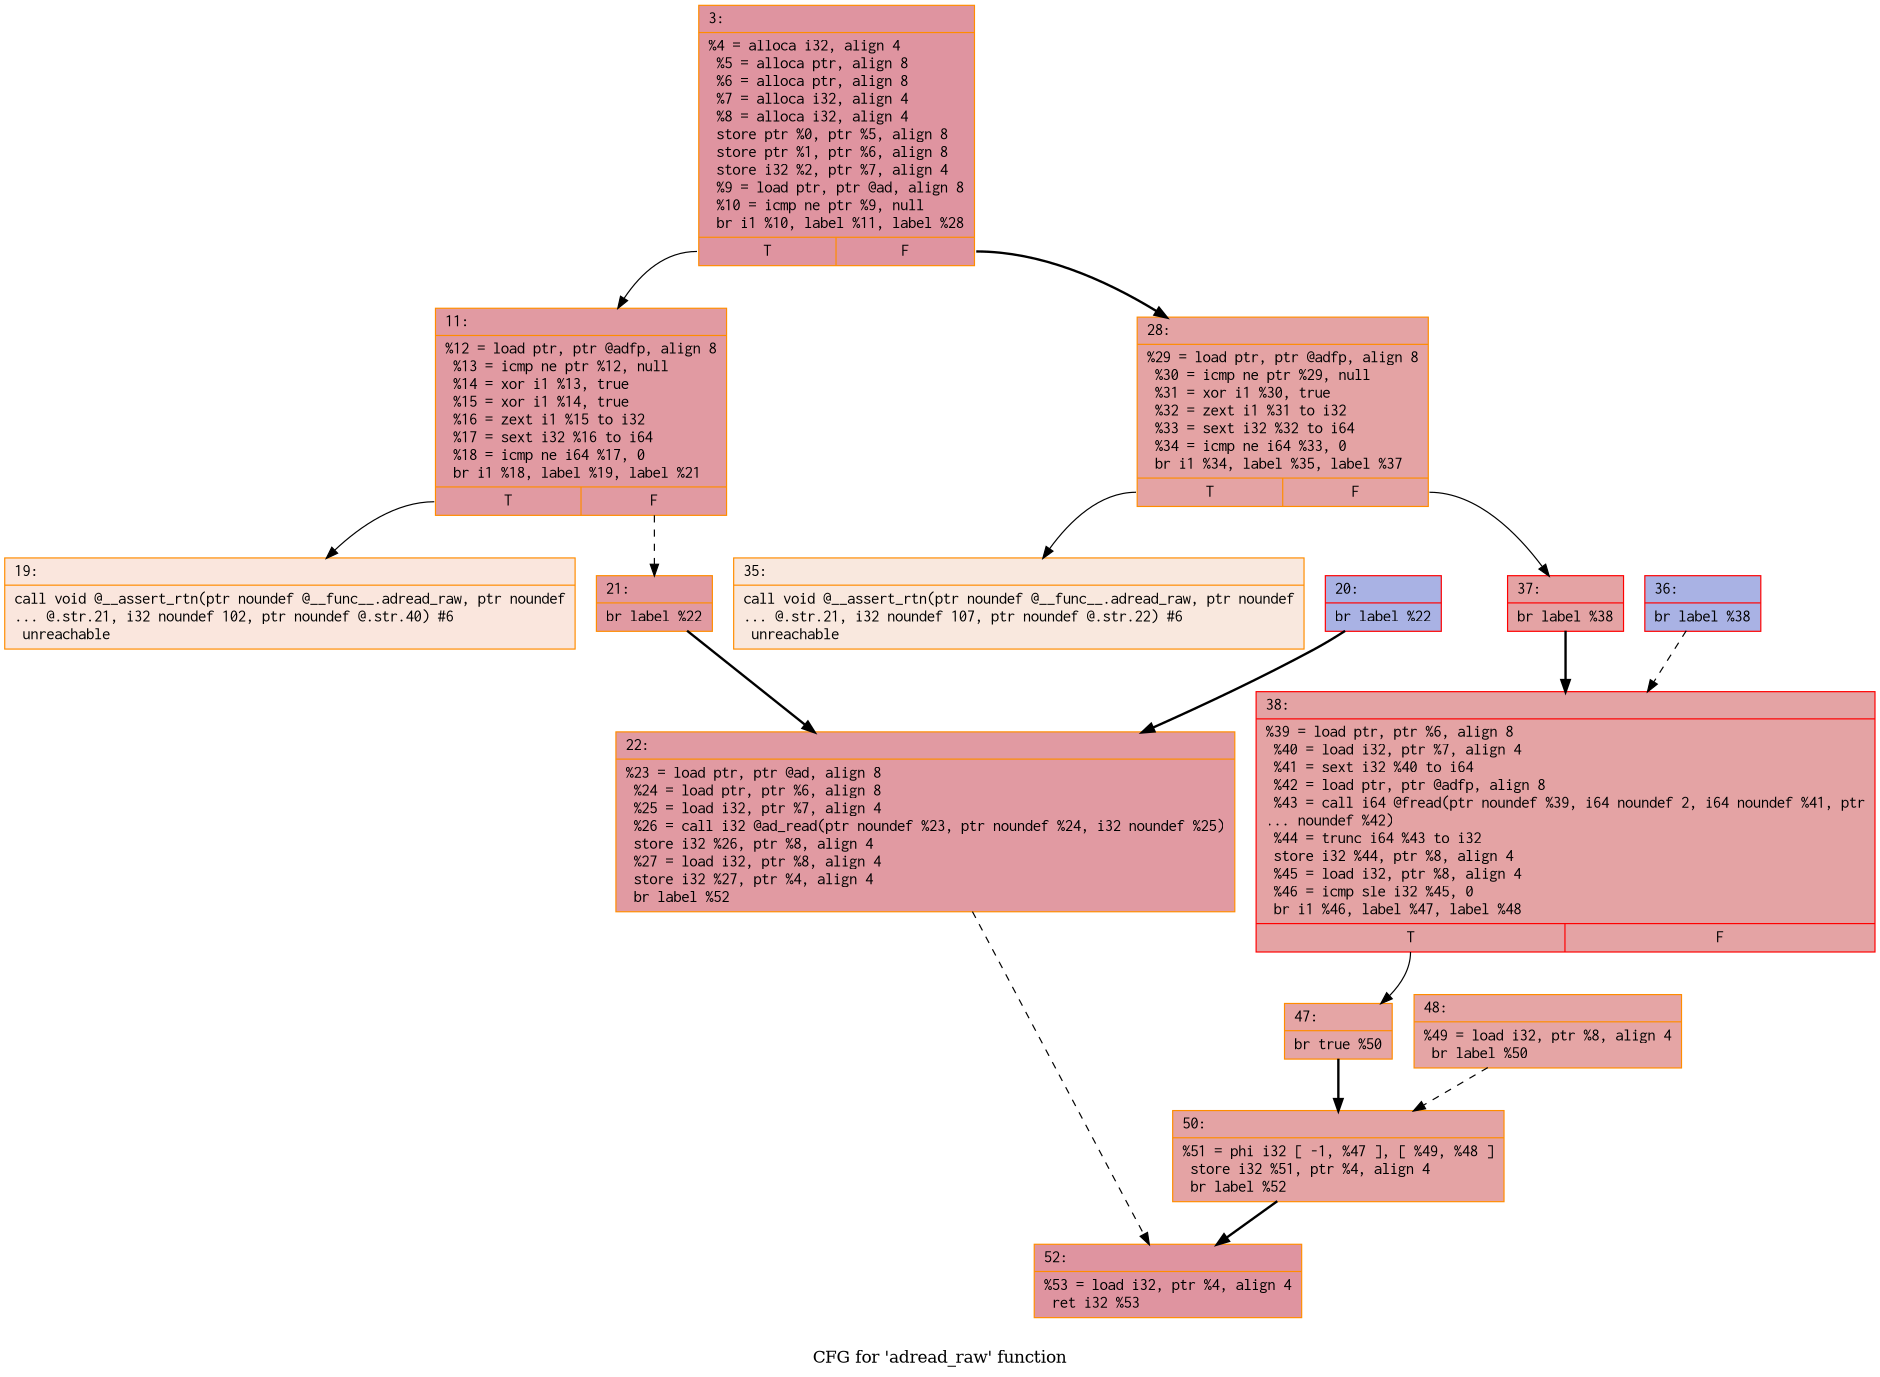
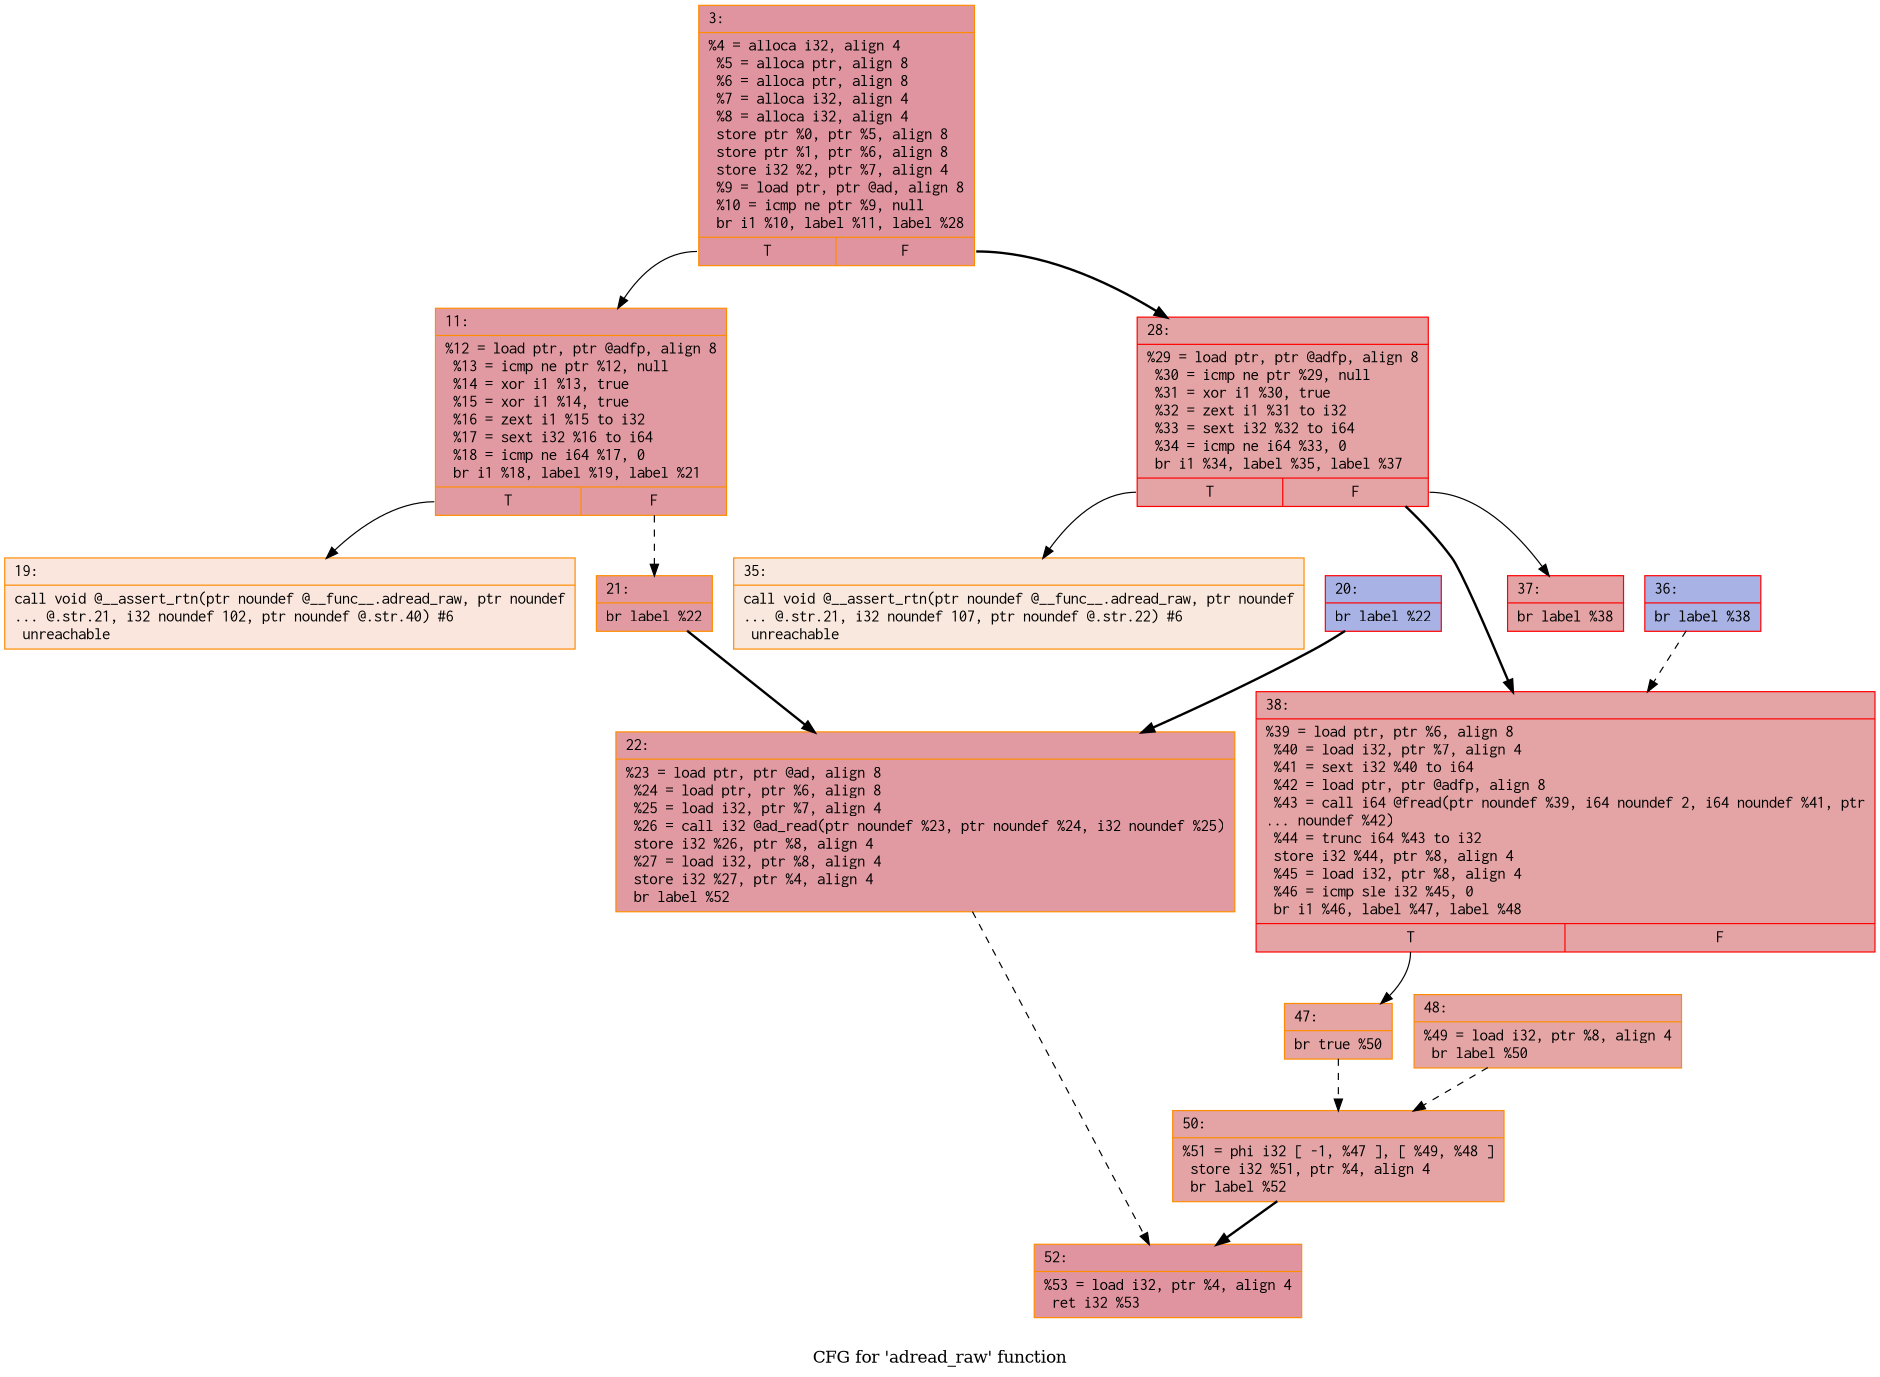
node "28:": color darkorange -> red
edge "37:" -> "38:": now "28:" -> "38:"
edge "47:" -> "50:": style bold -> dashed
